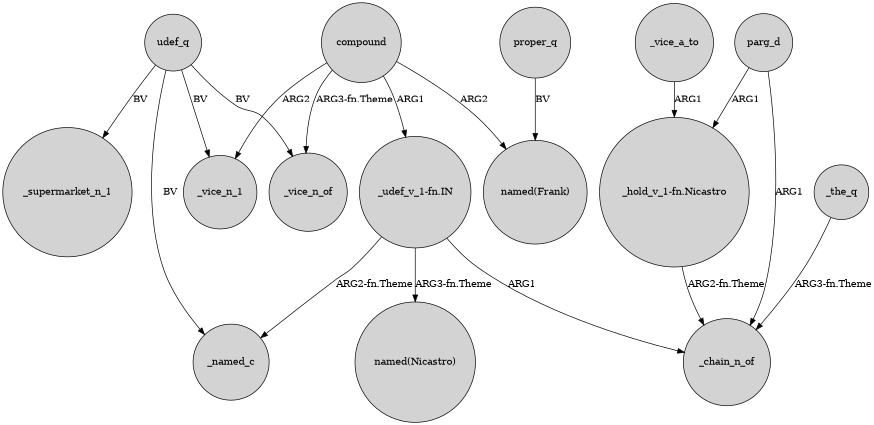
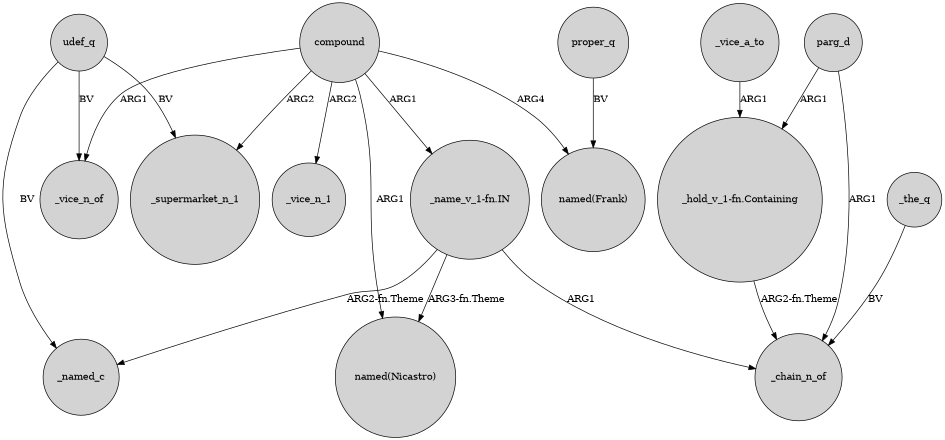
edge "compound" -> "_vice_n_of": label "ARG3-fn.Theme" -> "ARG1"
edge "compound" -> "named(Frank)": label "ARG2" -> "ARG4"
edge "compound" -> "_supermarket_n_1": added, label "ARG2"
edge "udef_q" -> "_vice_n_1": removed, label "BV"
node "_udef_v_1-fn.IN": label "_udef_v_1-fn.IN" -> "_name_v_1-fn.IN"
node "_hold_v_1-fn.Nicastro": label "_hold_v_1-fn.Nicastro" -> "_hold_v_1-fn.Containing"
edge "compound" -> "named(Nicastro)": added, label "ARG1"
edge "_the_q" -> "_chain_n_of": label "ARG3-fn.Theme" -> "BV"
